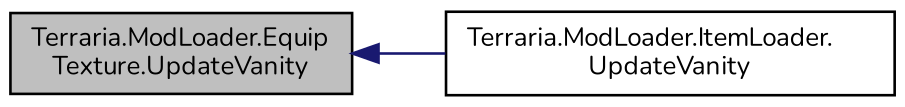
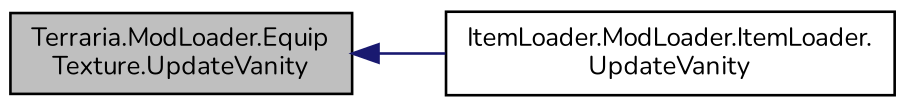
node "Terraria.ModLoader.ItemLoader. UpdateVanity": label "Terraria.ModLoader.ItemLoader. UpdateVanity" -> "ItemLoader.ModLoader.ItemLoader. UpdateVanity"
